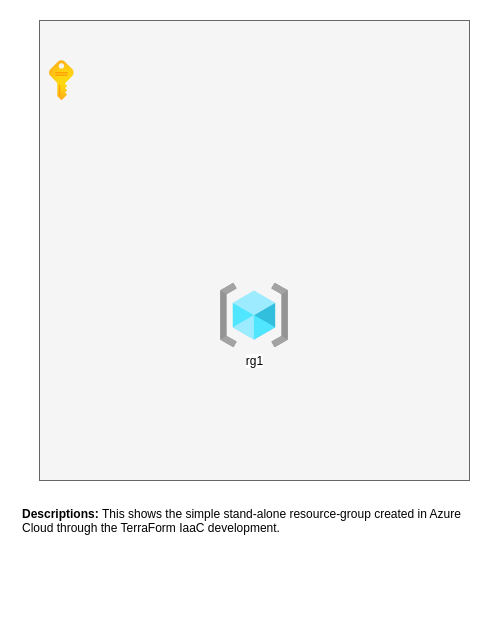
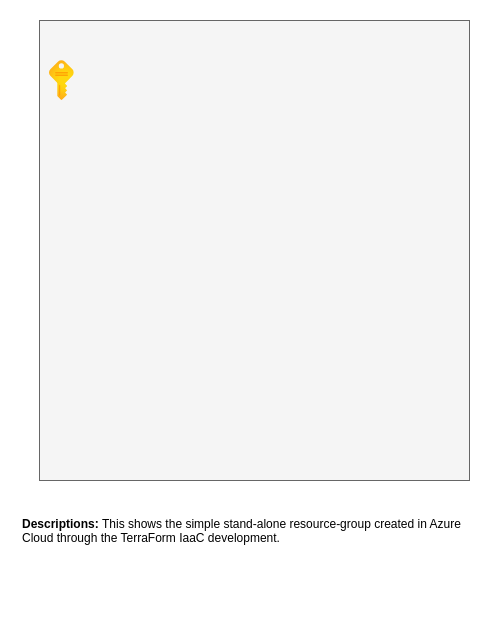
node "rg1": removed
node "Descriptions: This shows the simple stand-alone resource-group created in Azure Cloud through the TerraForm IaaC development.": moved (251, 551) -> (251, 561)
